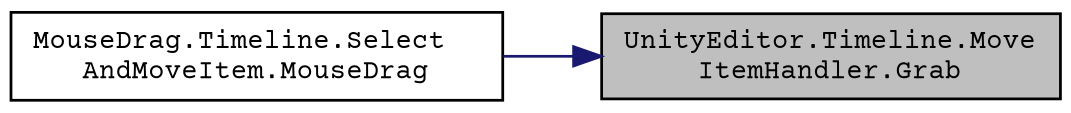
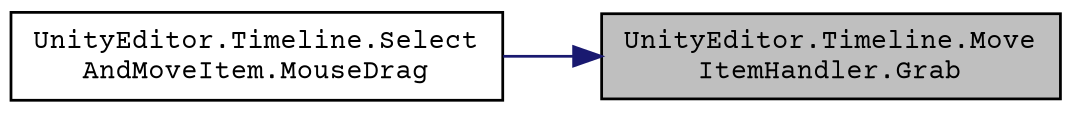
node "MouseDrag.Timeline.Select AndMoveItem.MouseDrag": label "MouseDrag.Timeline.Select AndMoveItem.MouseDrag" -> "UnityEditor.Timeline.Select AndMoveItem.MouseDrag"
